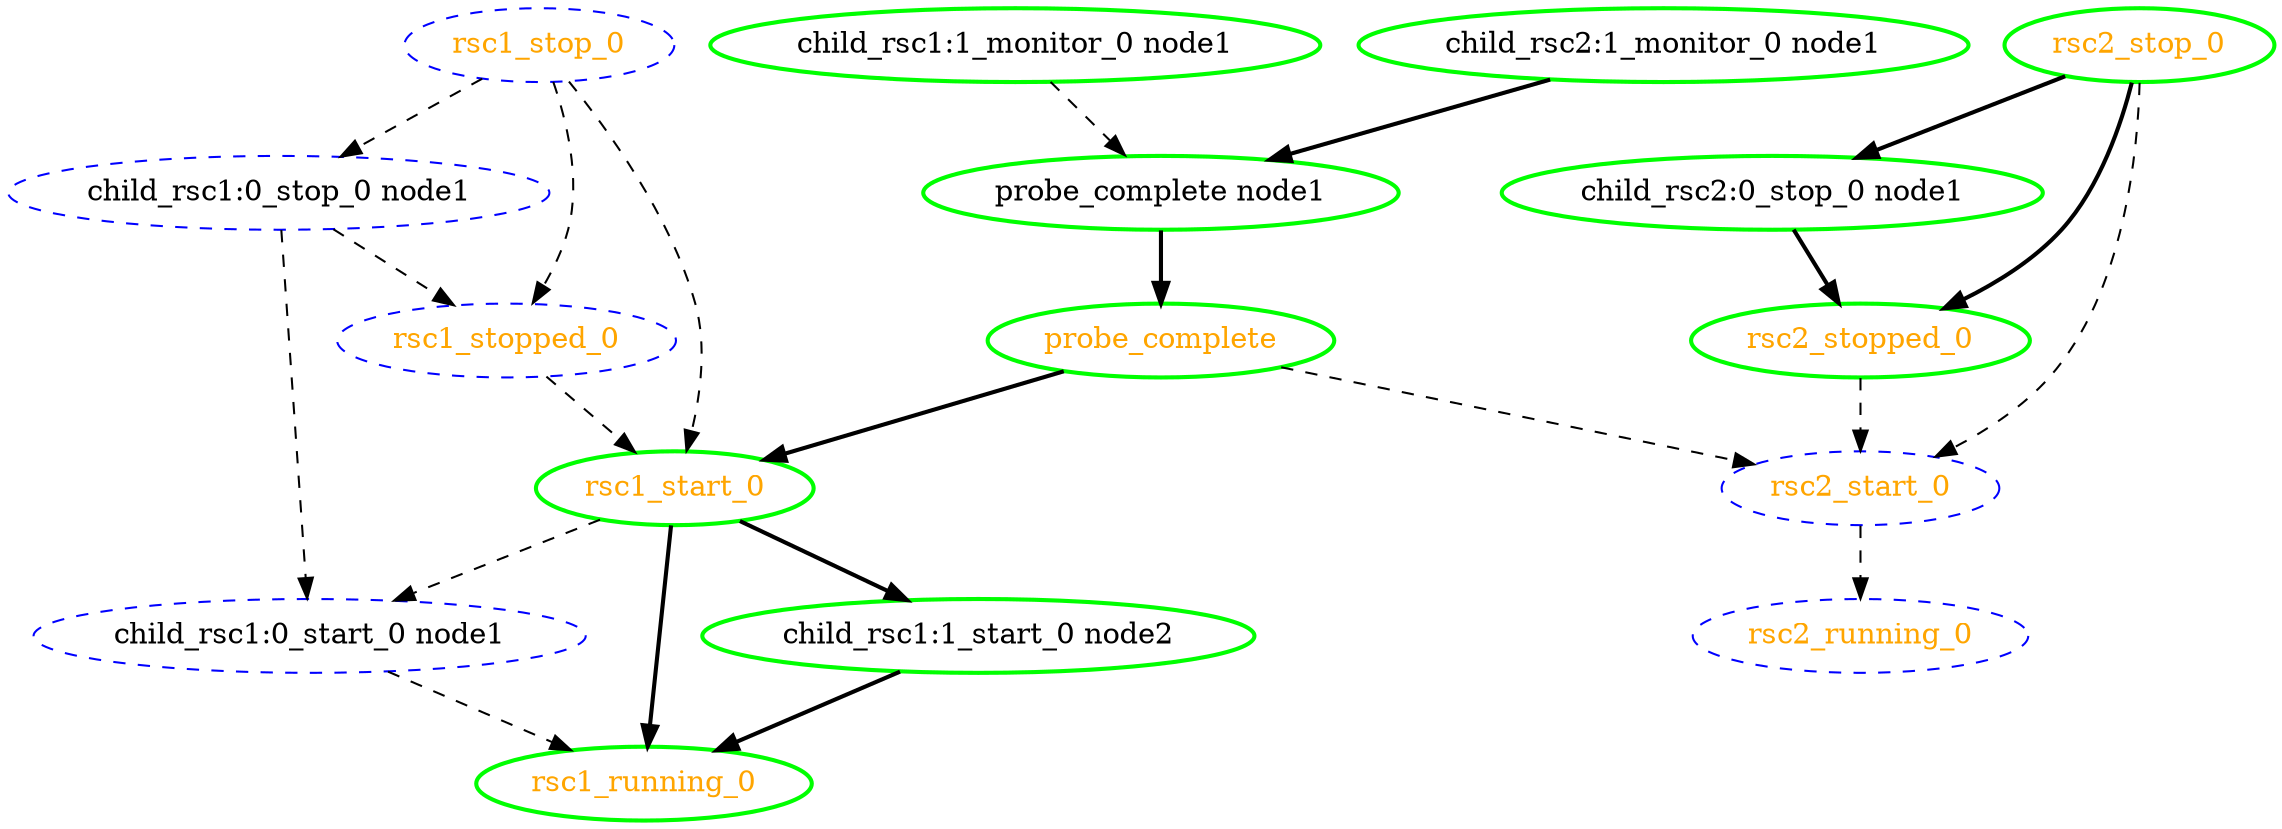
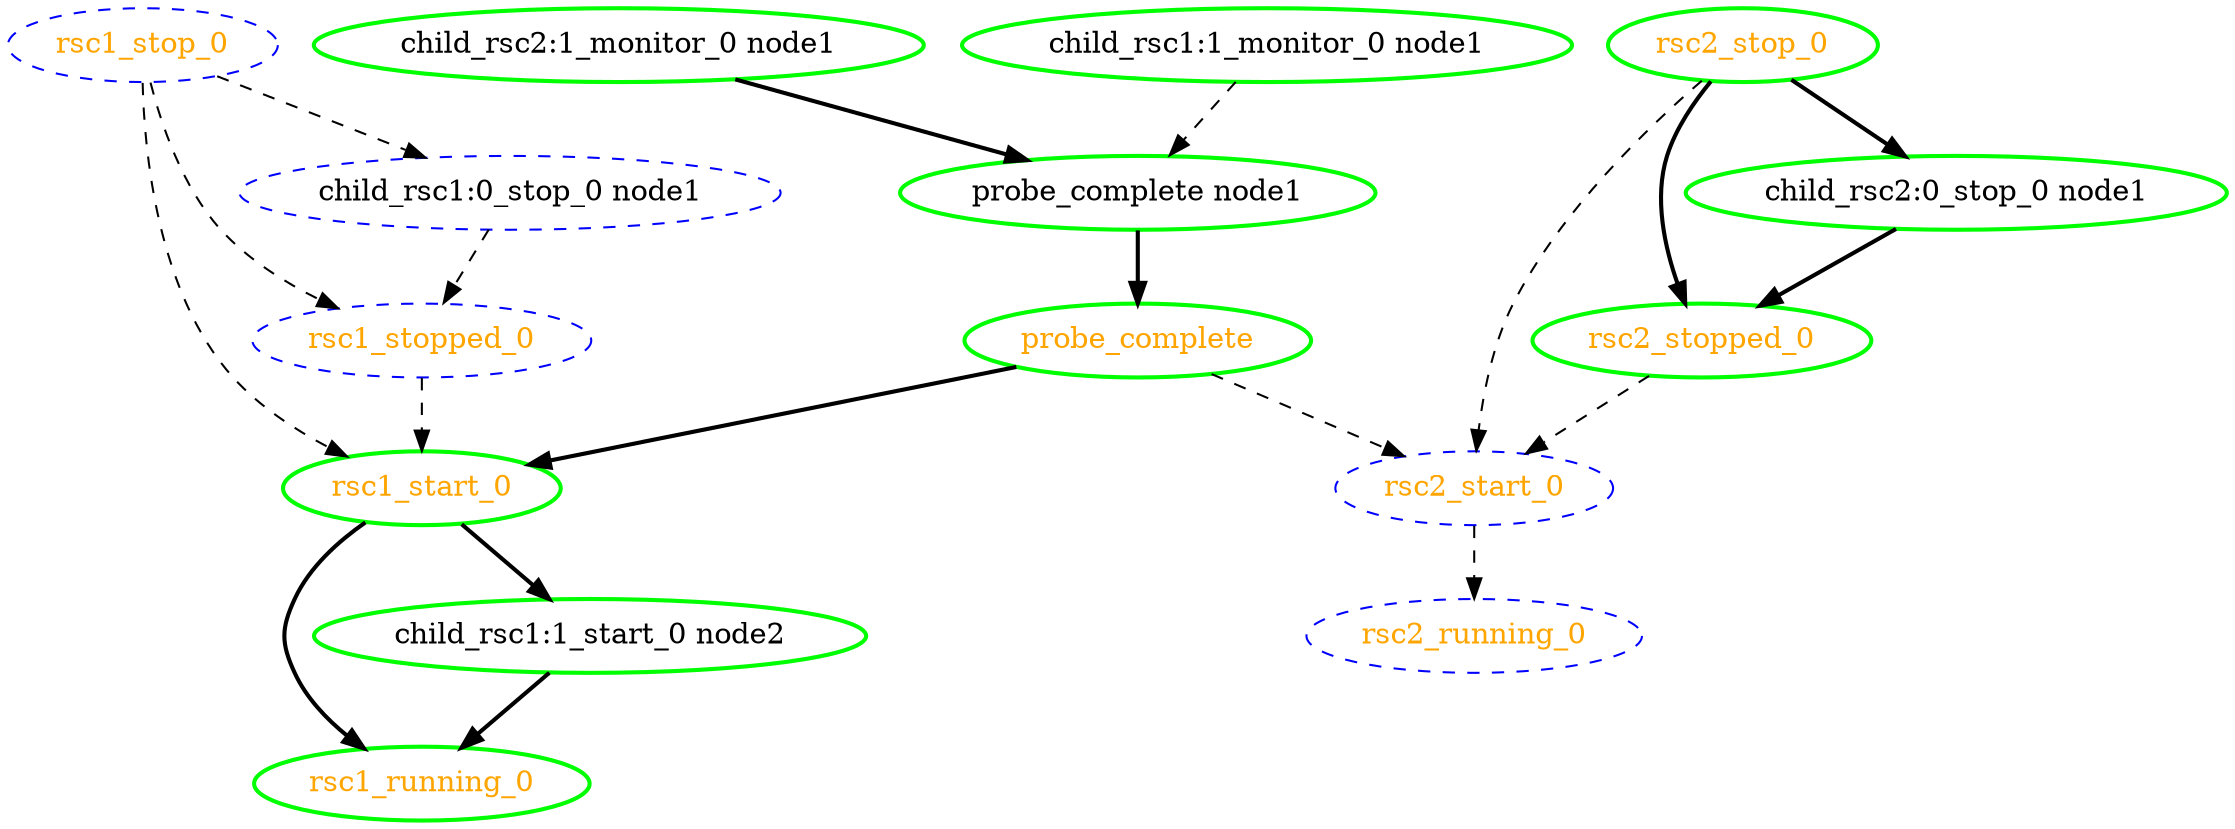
node "child_rsc1:0_start_0 node1": removed
